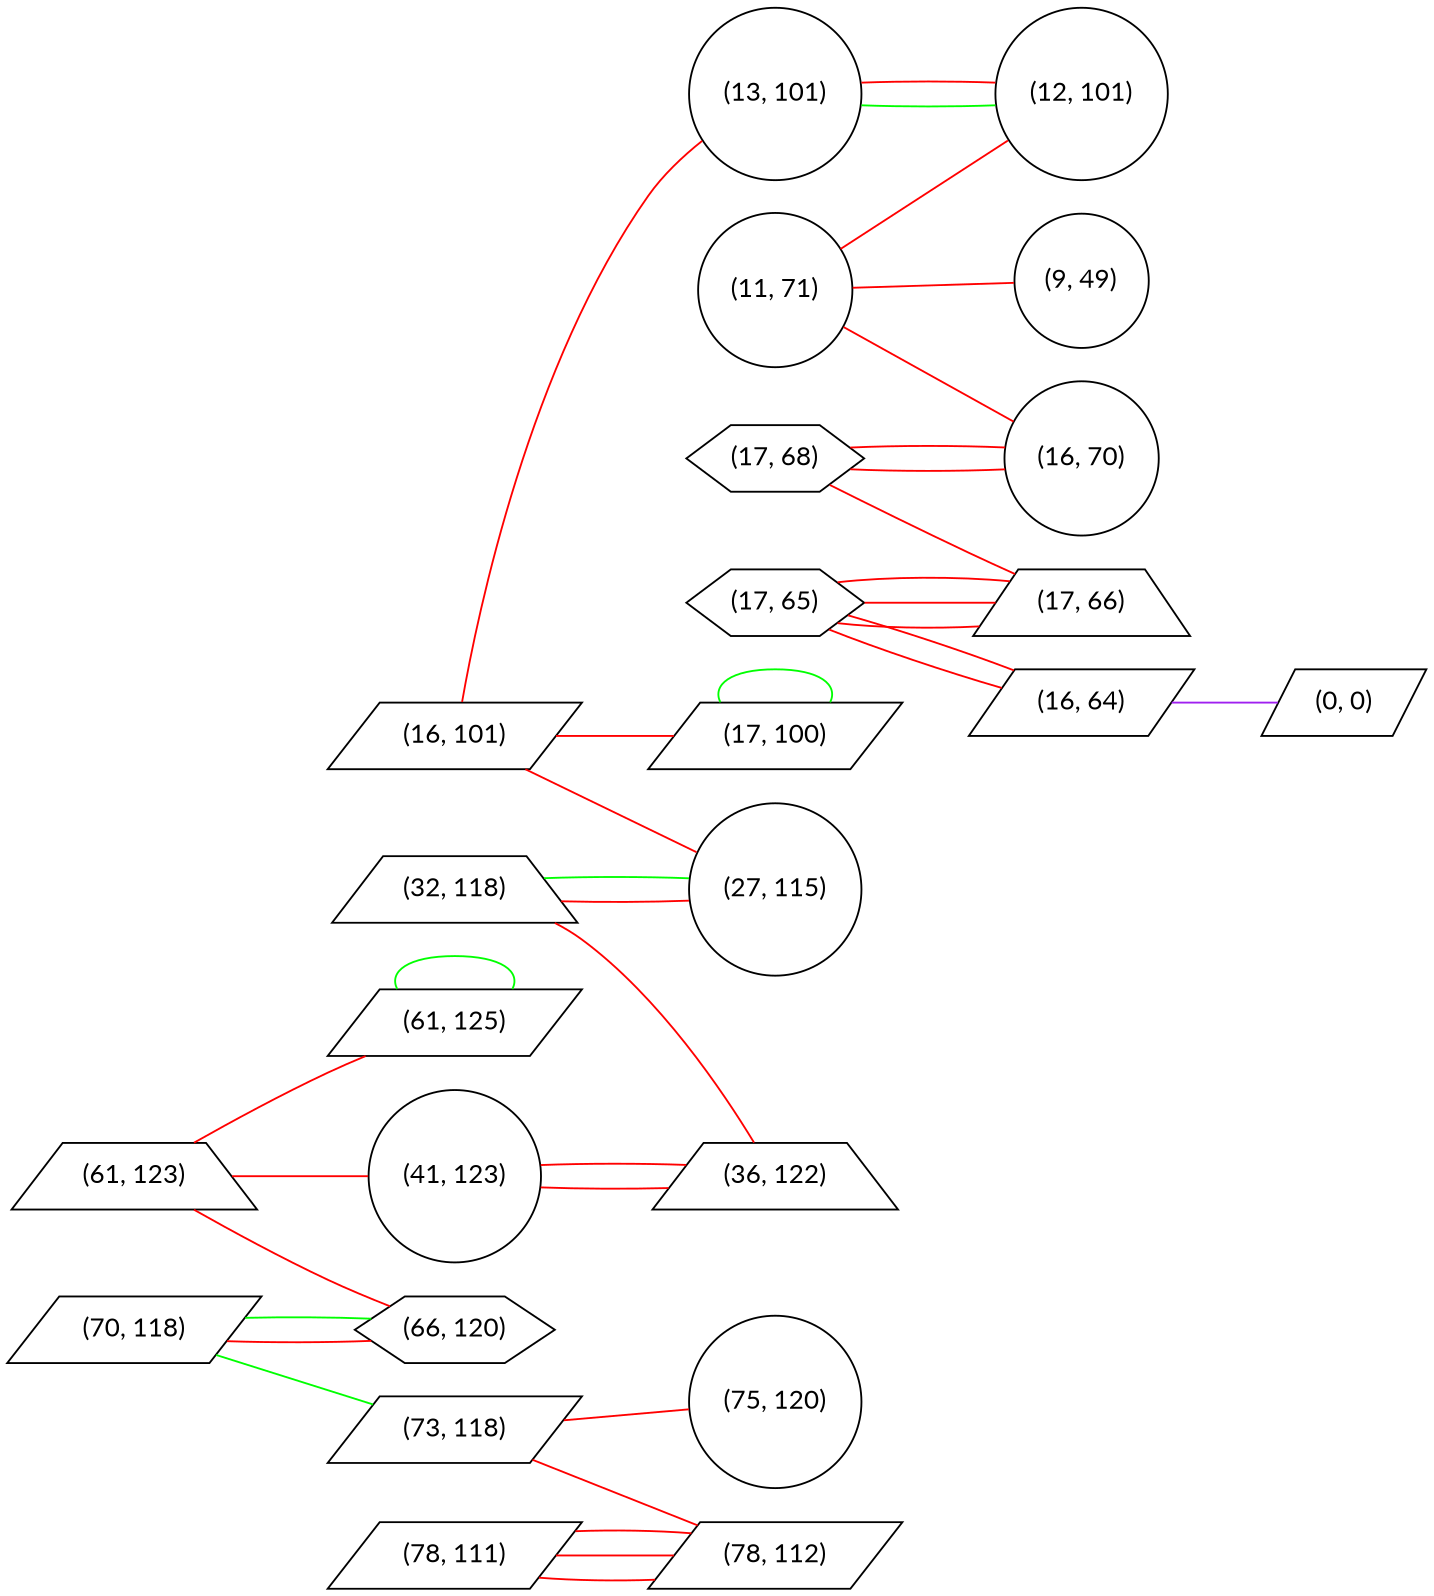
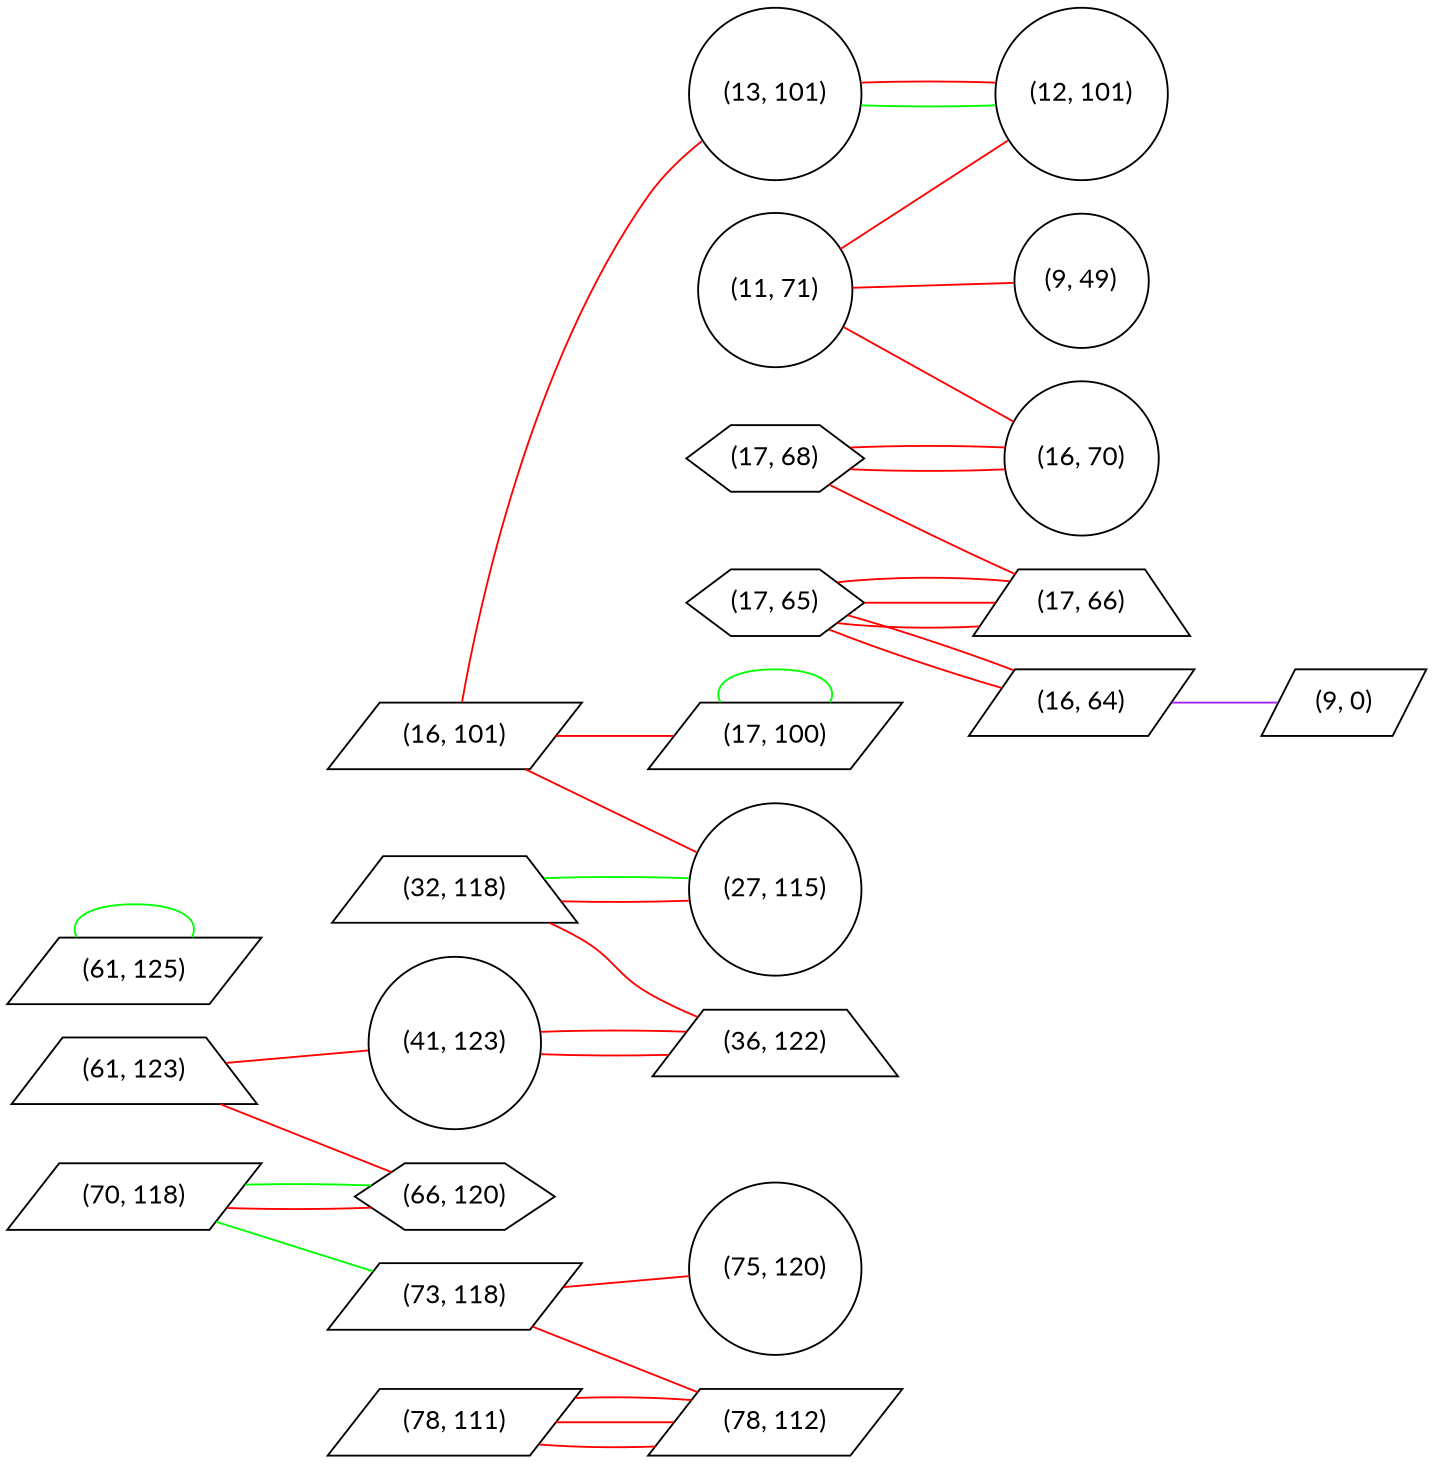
node "(0, 0)": label "(0, 0)" -> "(9, 0)"
edge "(61, 125)" -- "(61, 123)": removed
